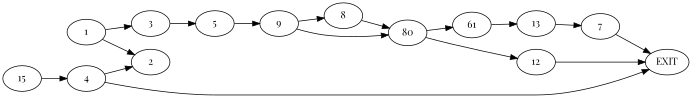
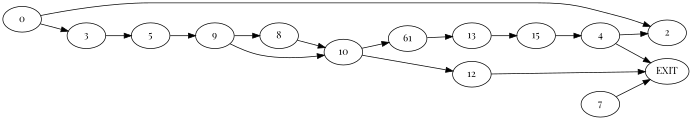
edge "13" -> "7": now "13" -> "15"
node "1": label "1" -> "0"
node "80": label "80" -> "10"
